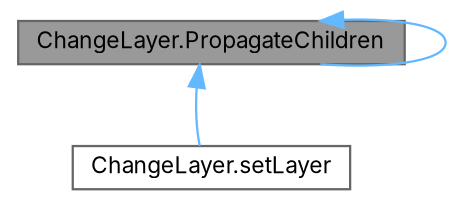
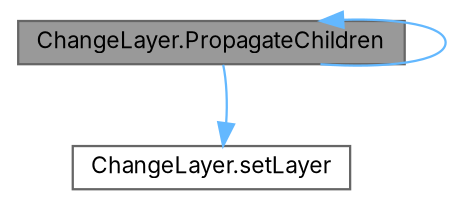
edge "ChangeLayer.setLayer" -> "ChangeLayer.PropagateChildren": reversed
